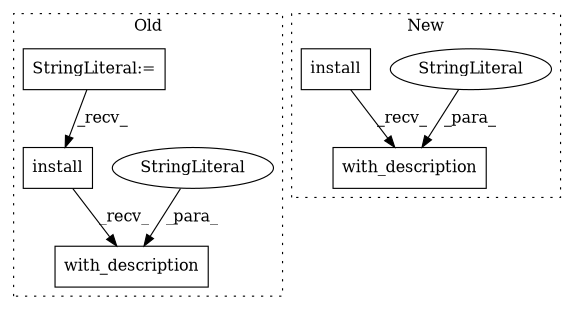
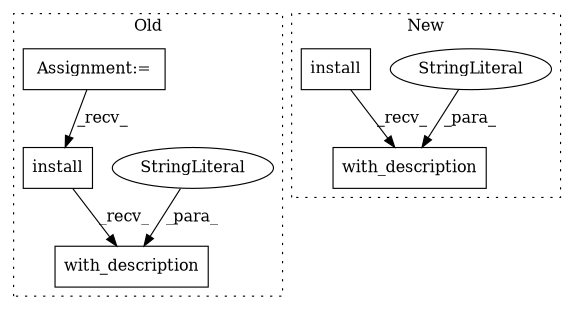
node "StringLiteral:=": label "StringLiteral:=" -> "Assignment:="
